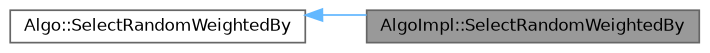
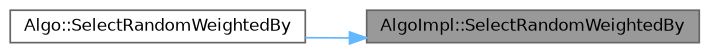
edge "AlgoImpl::SelectRandomWeightedBy" -> "Algo::SelectRandomWeightedBy": reversed
